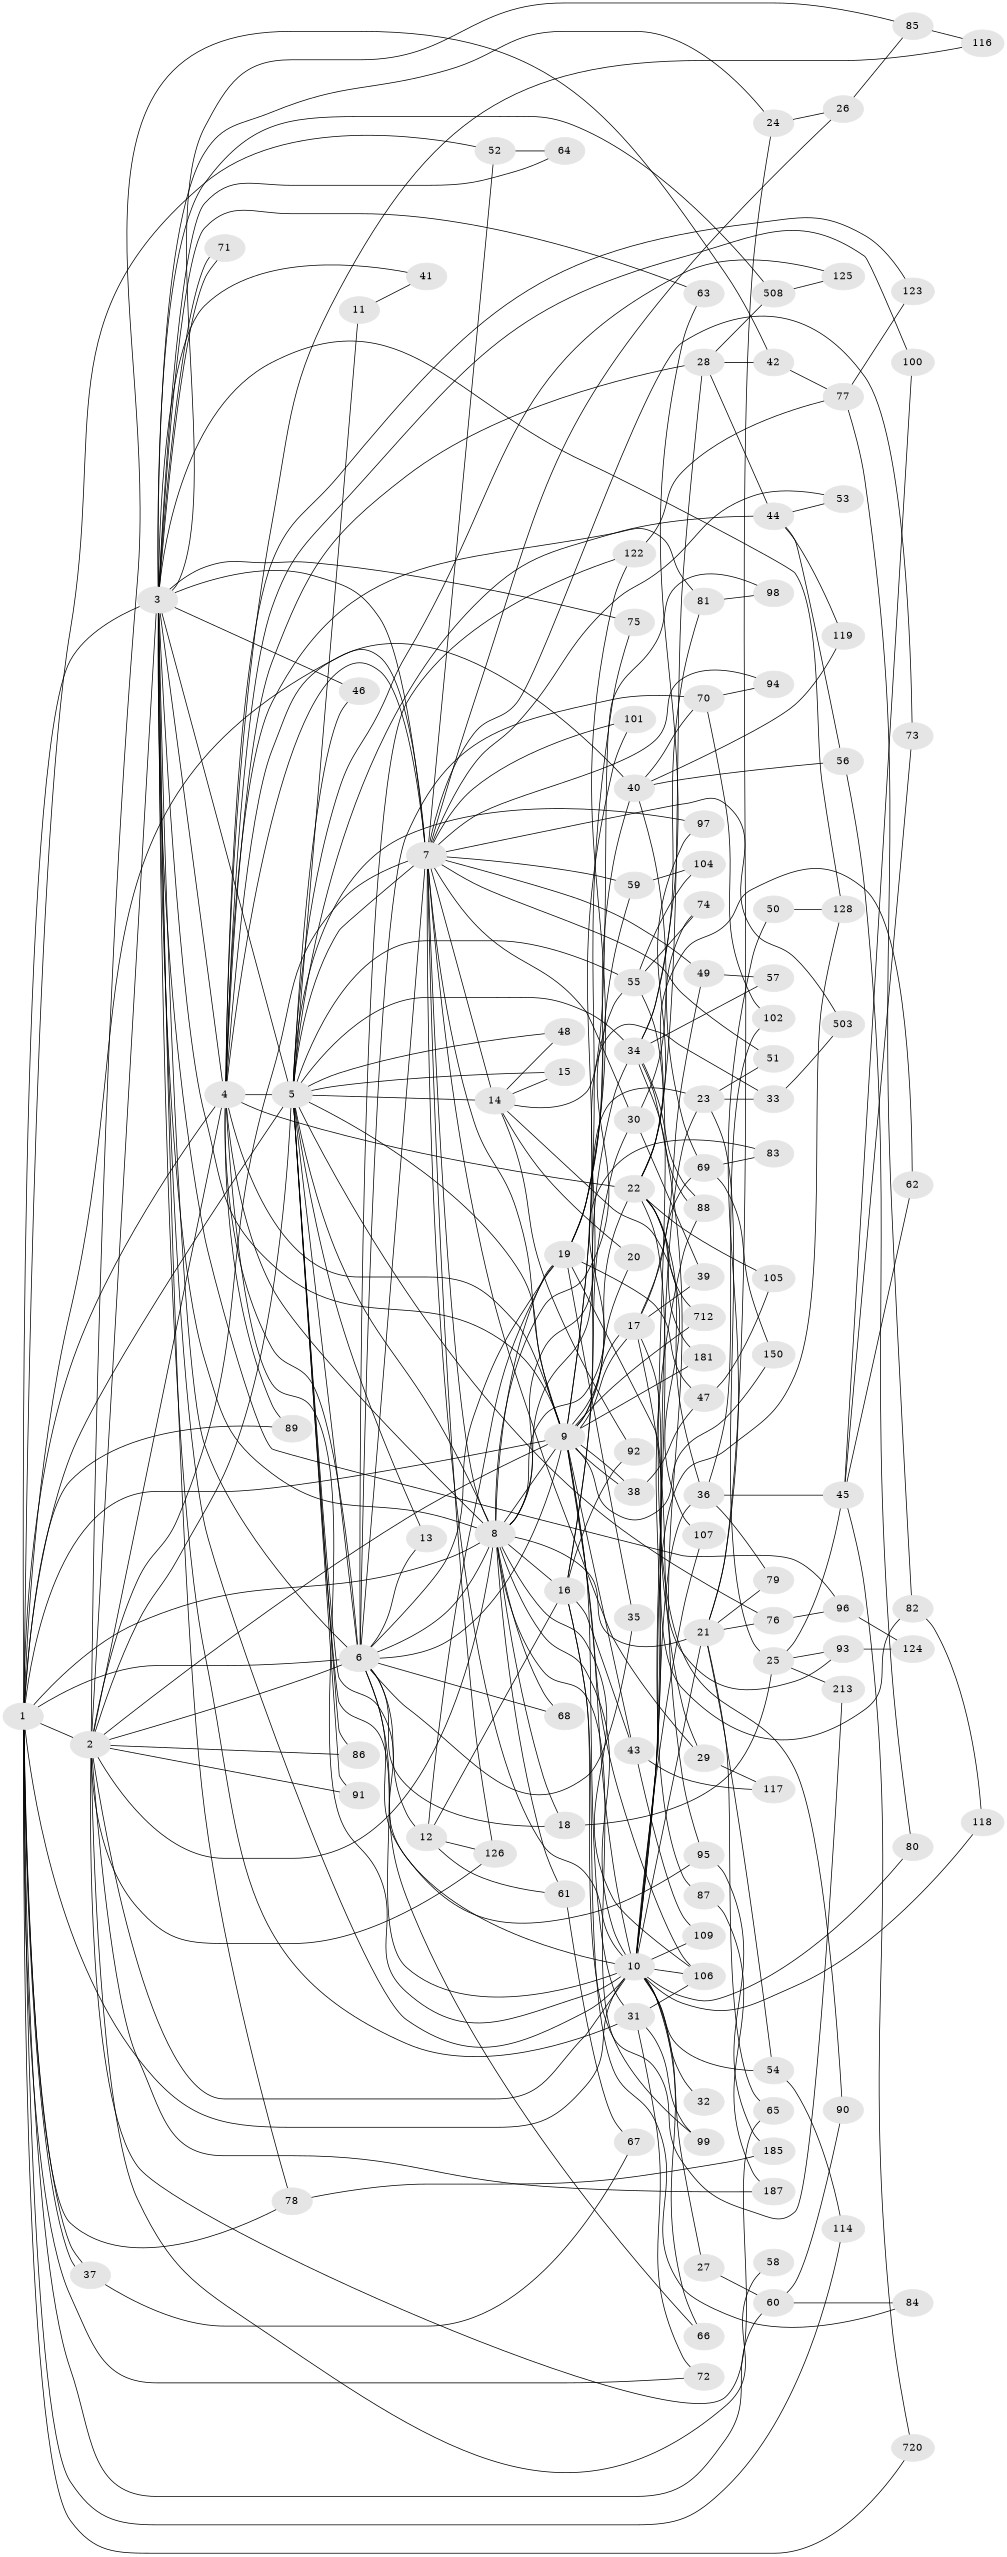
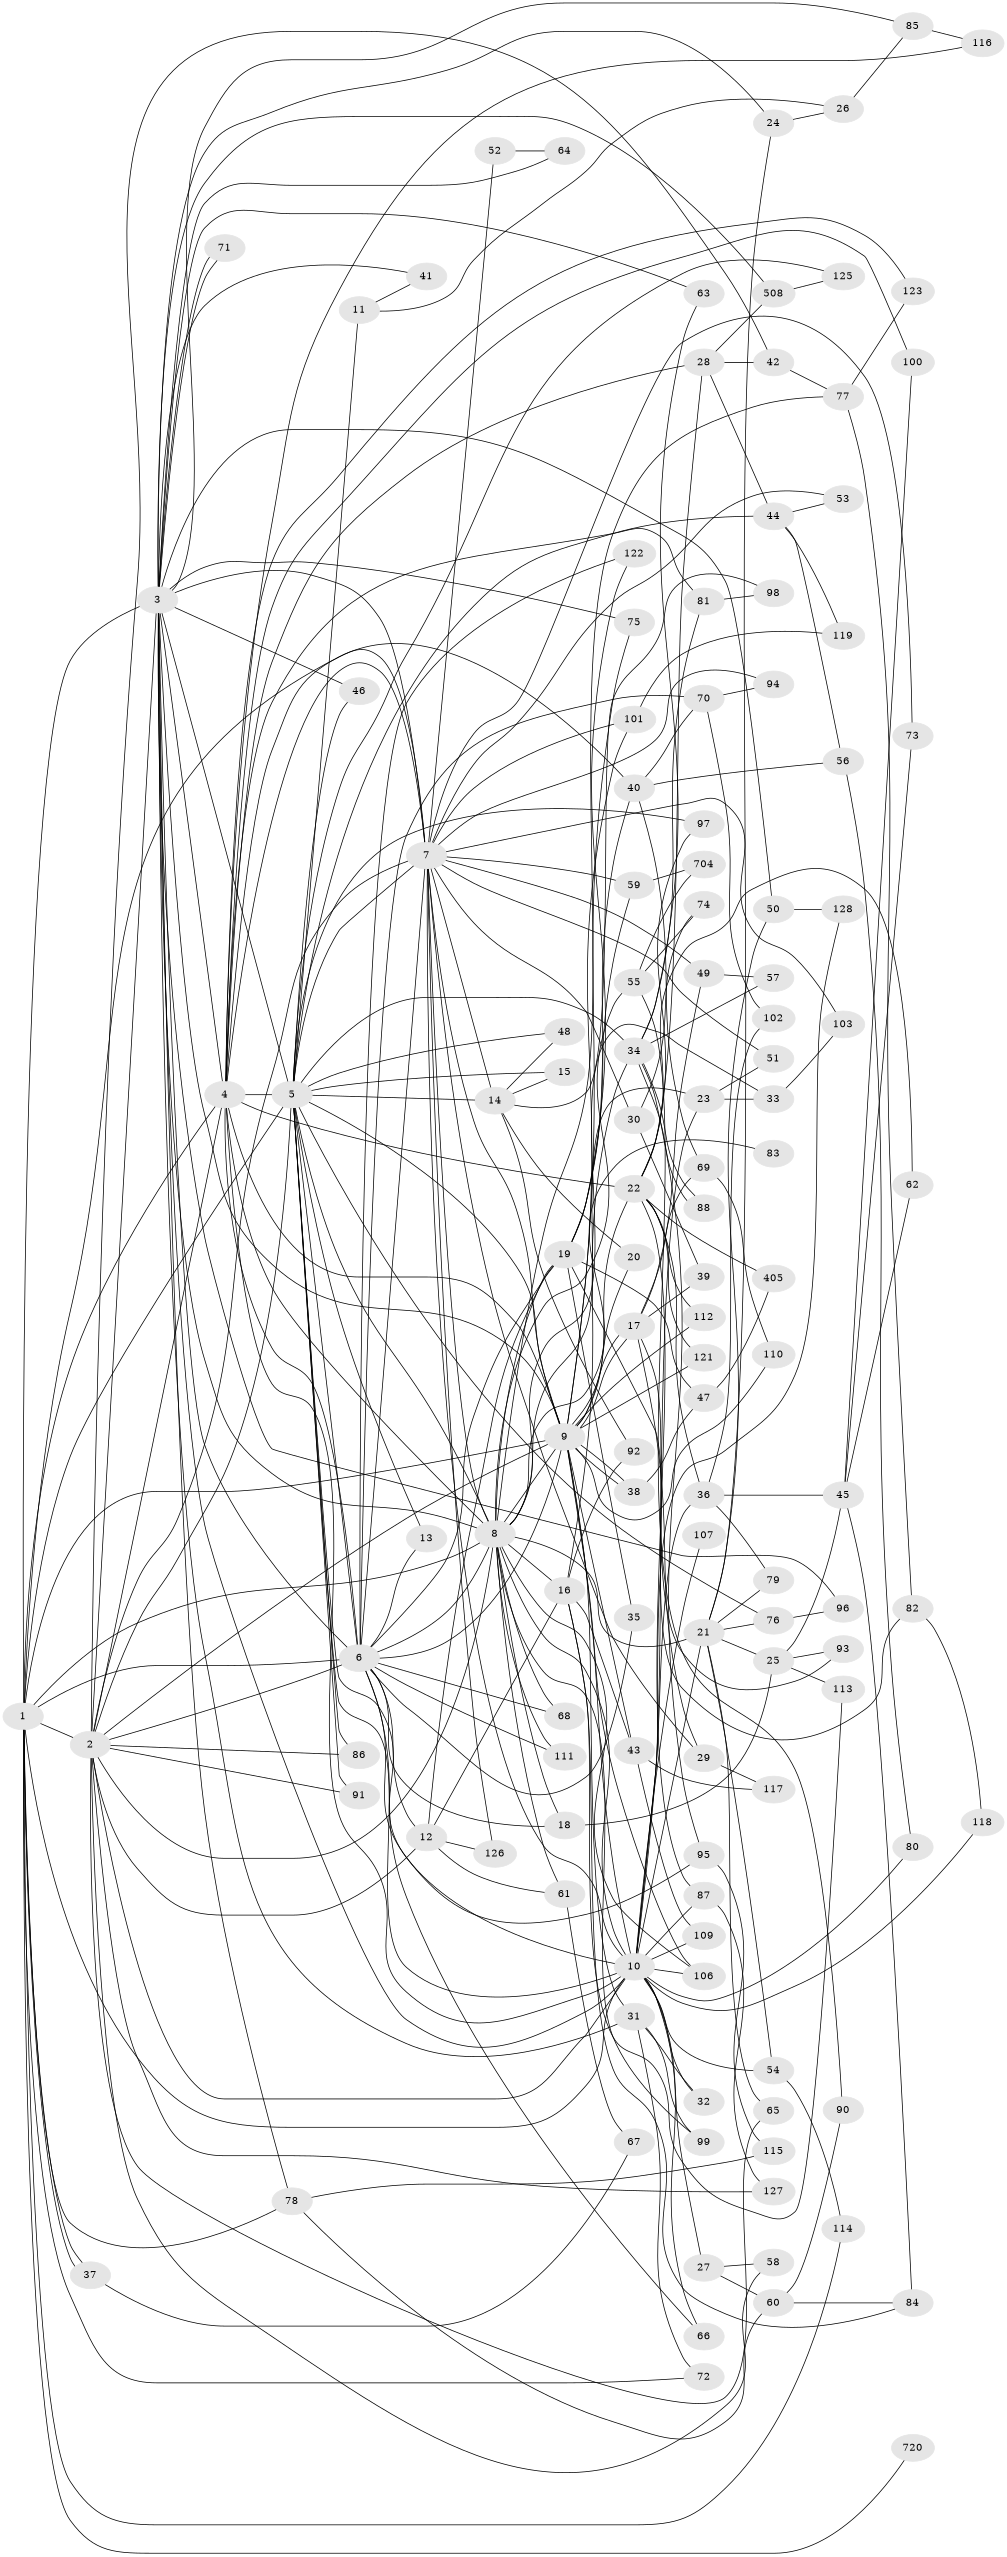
edge "3" -- "128": now "3" -- "50"
edge "26" -- "7": now "26" -- "11"
edge "77" -- "122": now "77" -- "8"
edge "119" -- "40": now "119" -- "101"
edge "52" -- "1": removed
node "104": label "104" -> "704"
edge "55" -- "5": removed
node "503": label "503" -> "103"
edge "83" -- "69": removed
edge "14" -- "107": removed
node "105": label "105" -> "405"
node "712": label "712" -> "112"
edge "30" -- "16": removed
node "150": label "150" -> "110"
node "181": label "181" -> "121"
edge "23" -- "25": now "21" -- "25"
node "89": removed
edge "88" -- "10": now "87" -- "10"
node "124": removed
node "213": label "213" -> "113"
node "111": added
edge "2" -- "126": now "2" -- "12"
edge "45" -- "720": now "45" -- "84"
edge "106" -- "31": now "32" -- "31"
node "185": label "185" -> "115"
node "187": label "187" -> "127"
edge "58" -- "27": added
edge "1" -- "60": now "78" -- "60"
